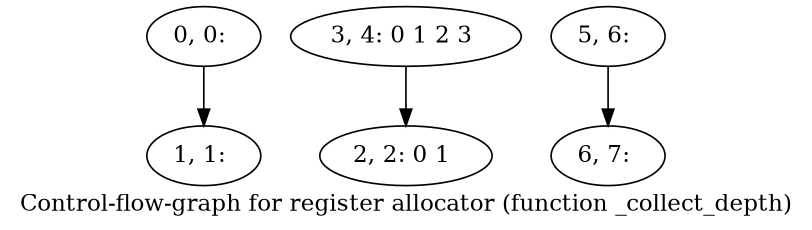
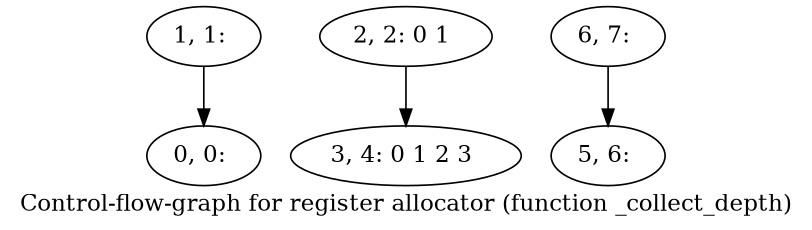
edge "0, 0:" -> "1, 1:": reversed
edge "3, 4: 0 1 2 3" -> "2, 2: 0 1": reversed
edge "5, 6:" -> "6, 7:": reversed
